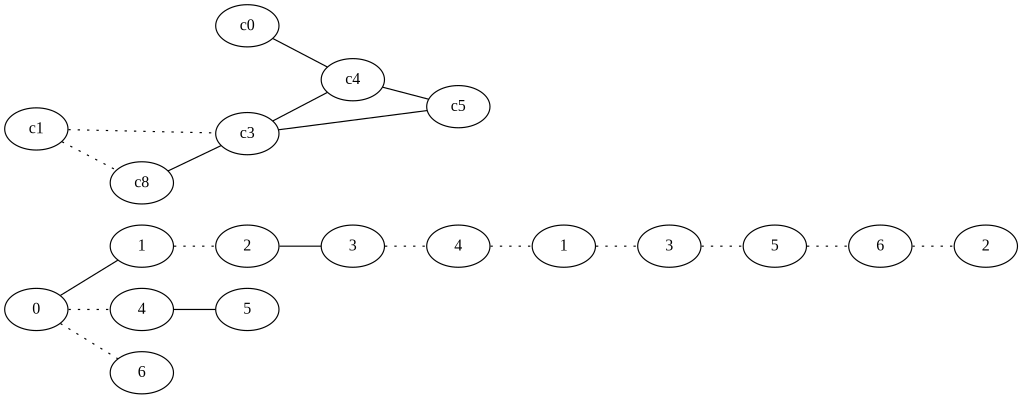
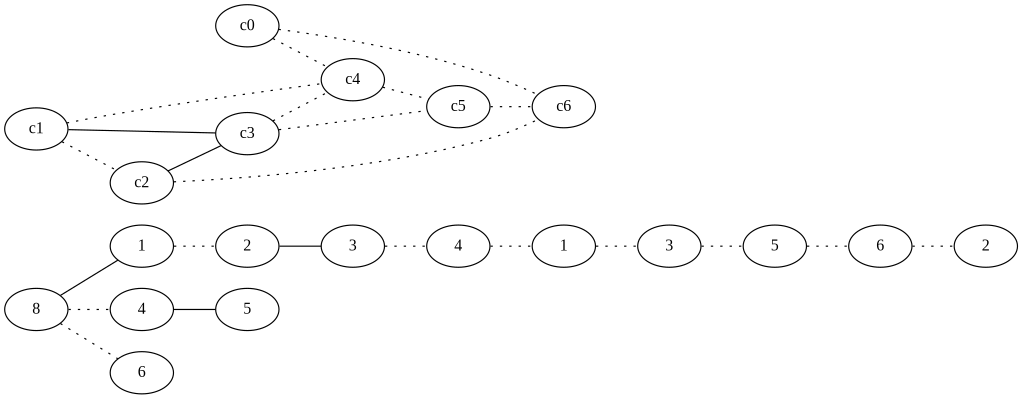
edge "c0" -- "c4": style solid -> dotted
edge "c4" -- "c5": style solid -> dotted
edge "c4" -- "c1": added
edge "c4" -- "c3": style solid -> dotted
node "c6": added
edge "c5" -- "c3": style solid -> dotted
edge "c1" -- "c3": style dotted -> solid
node "c8": label "c8" -> "c2"
node "0": label "0" -> "8"
